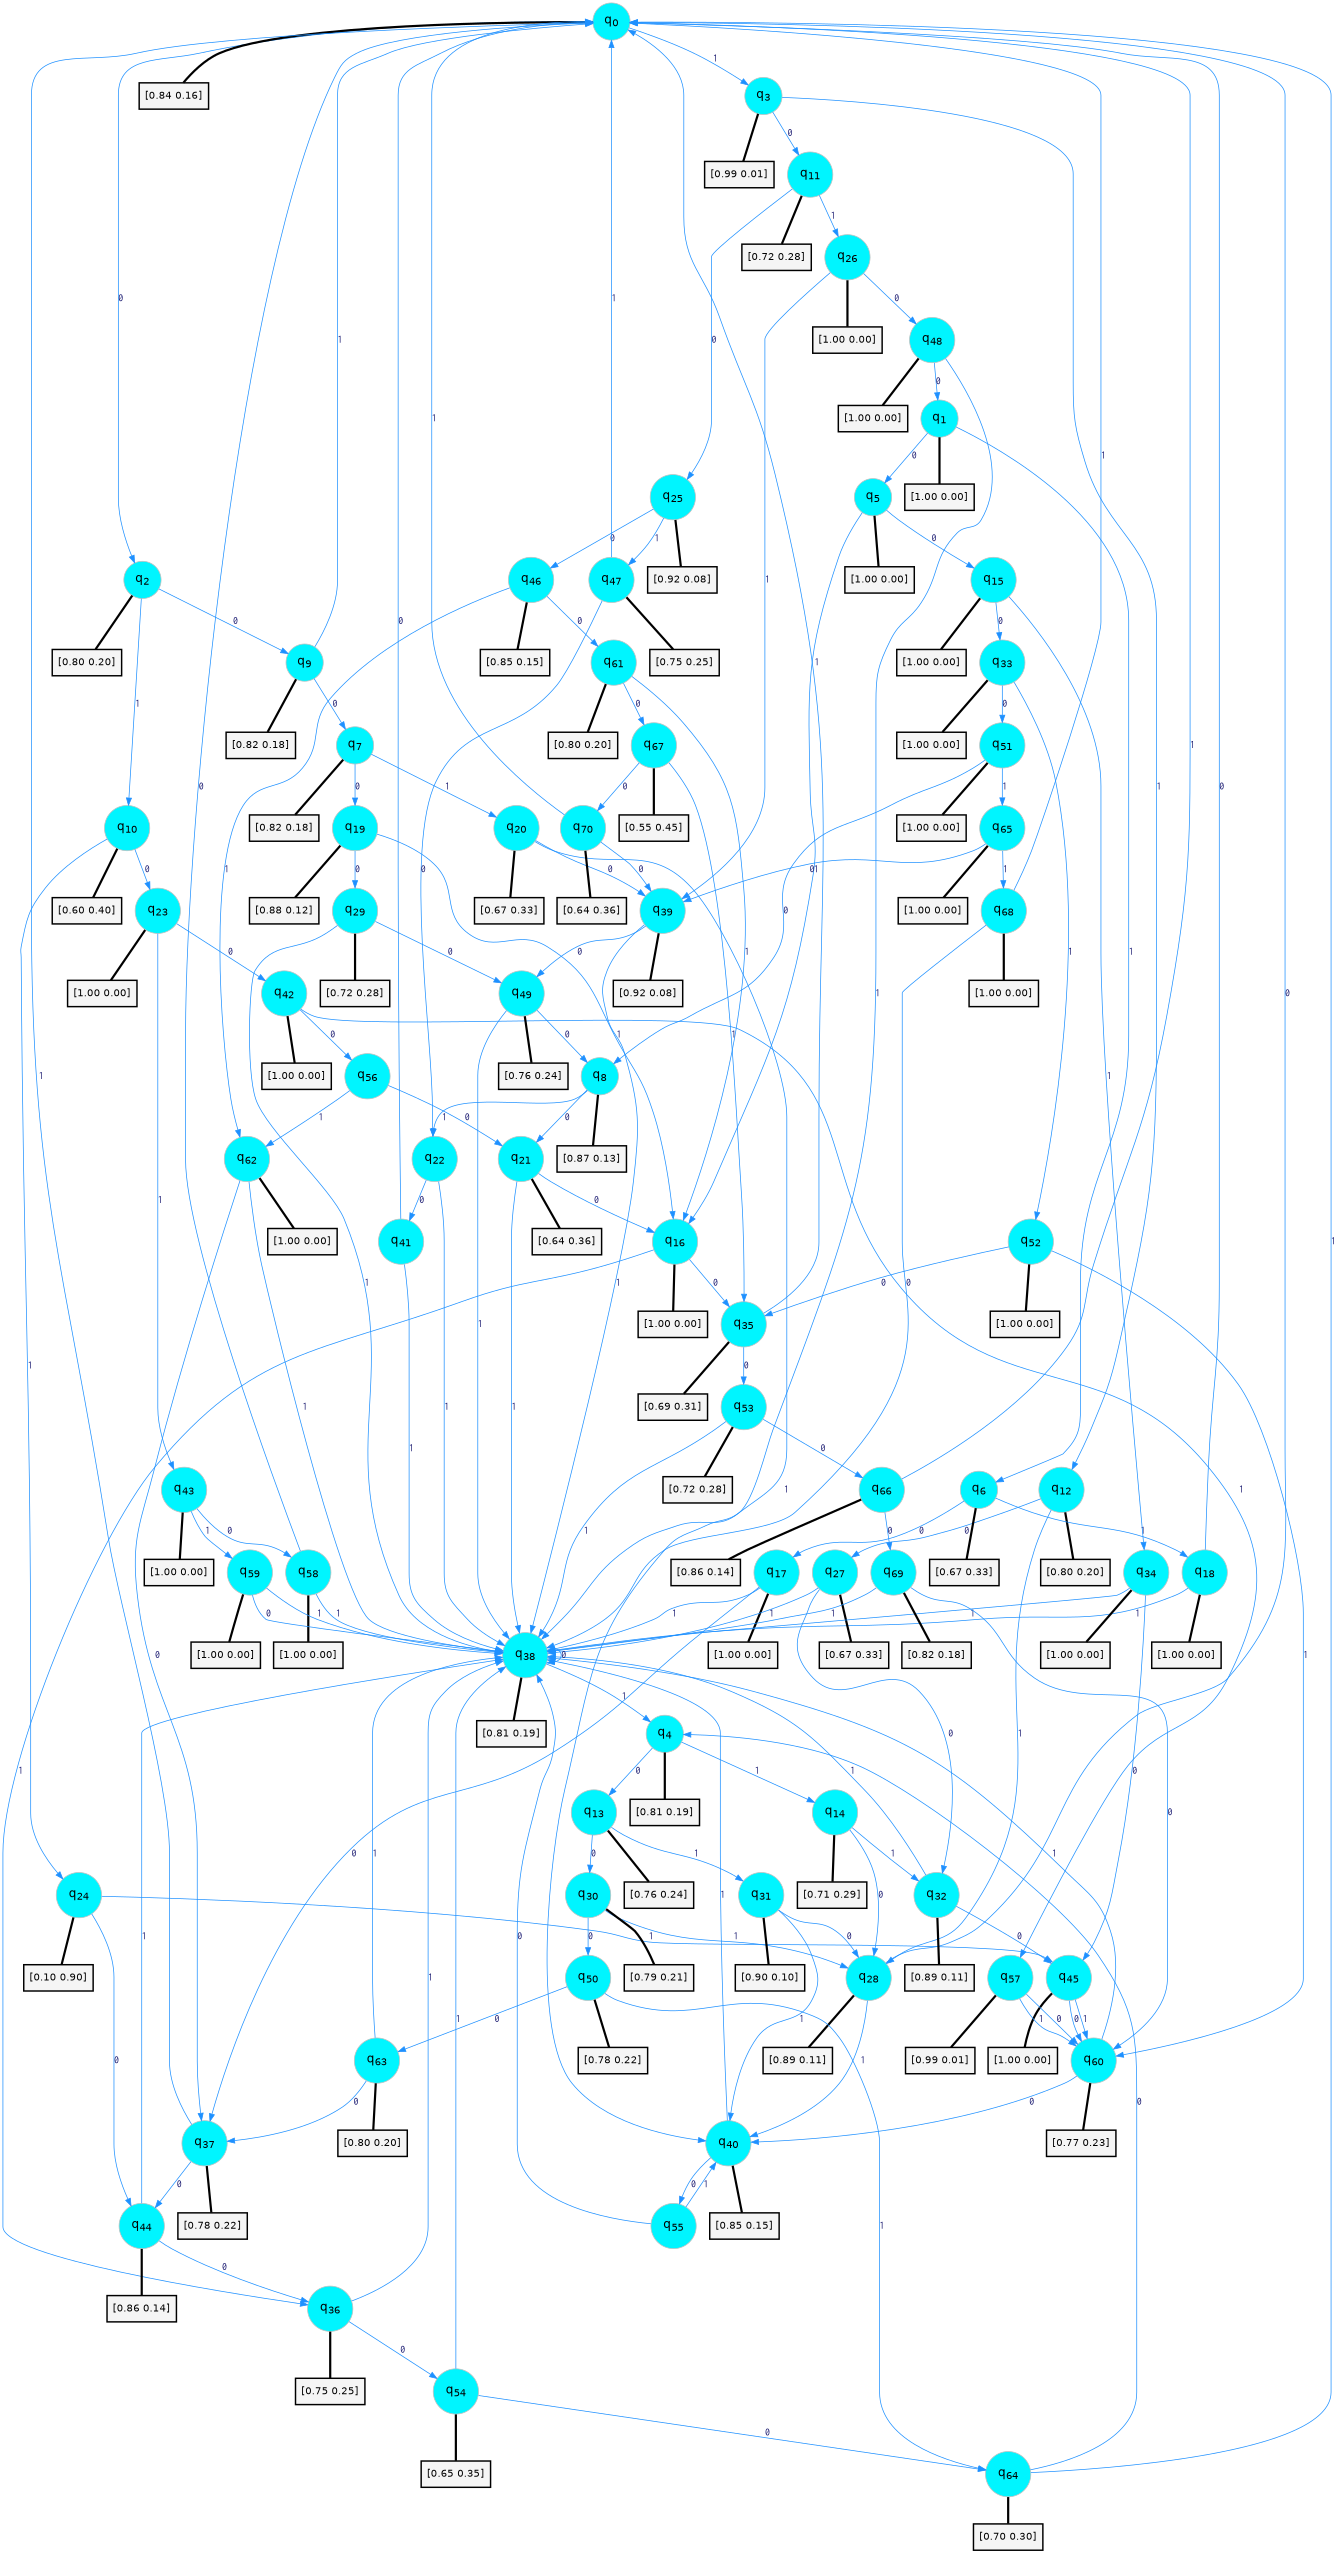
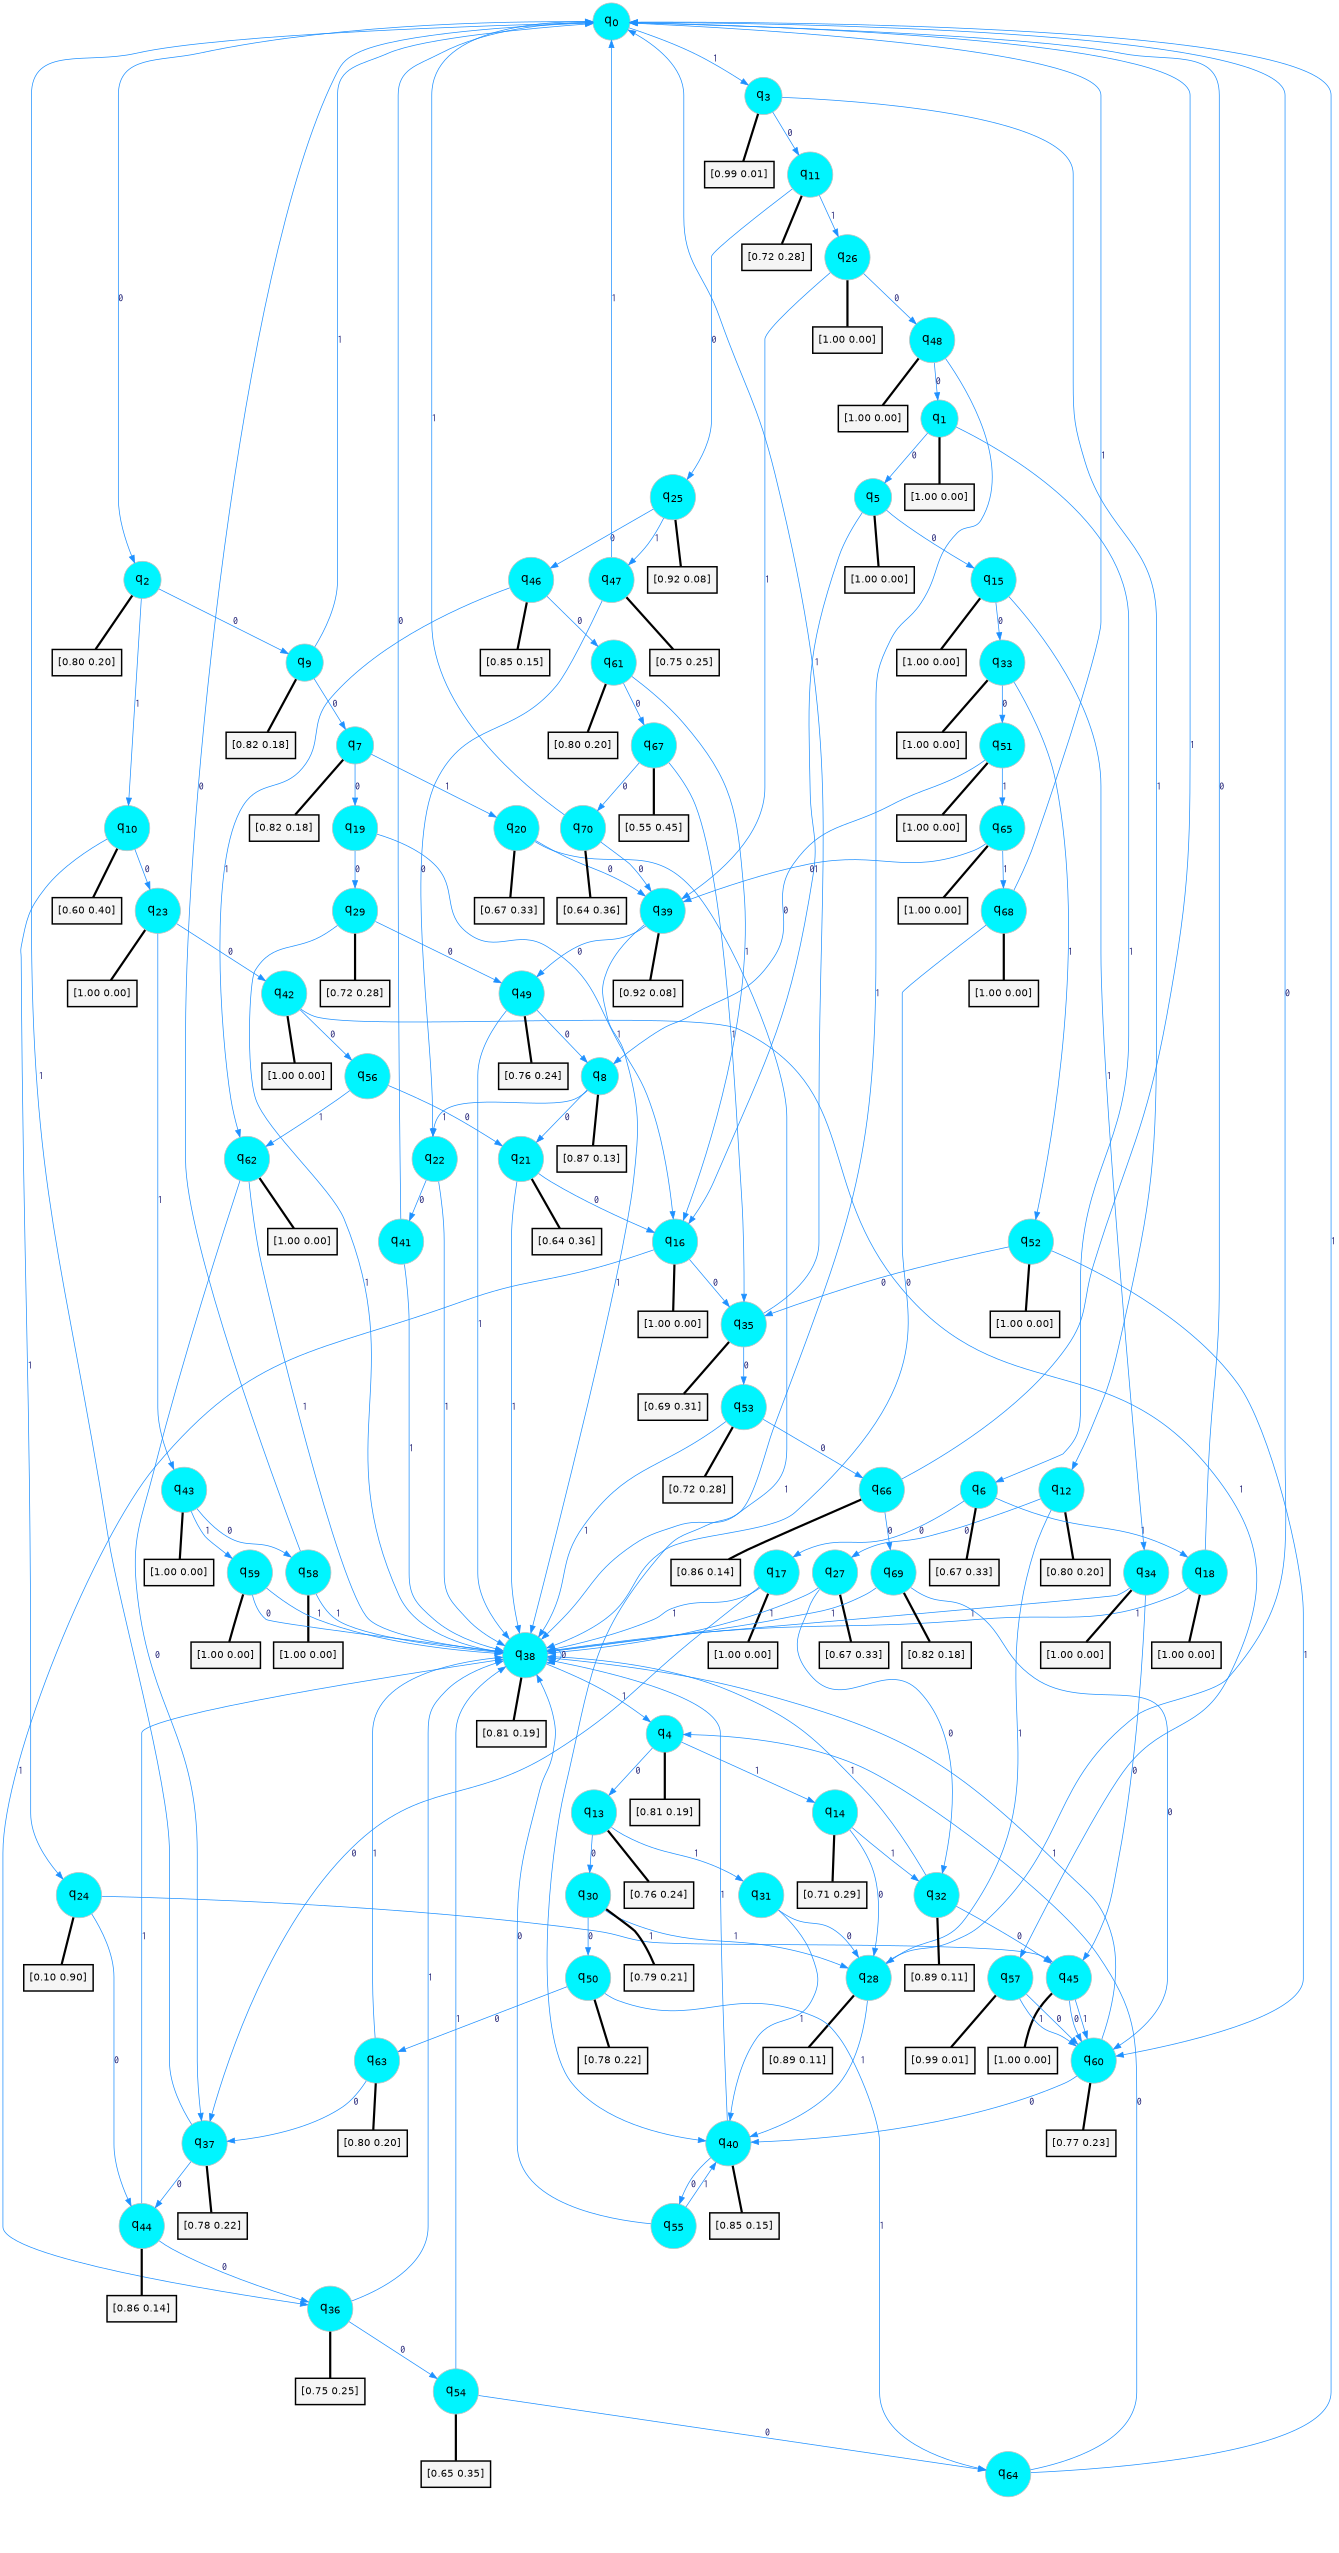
node "[0.84 0.16]": removed
node "[0.88 0.12]": removed
node "[0.90 0.10]": removed
node "[0.70 0.30]": removed
